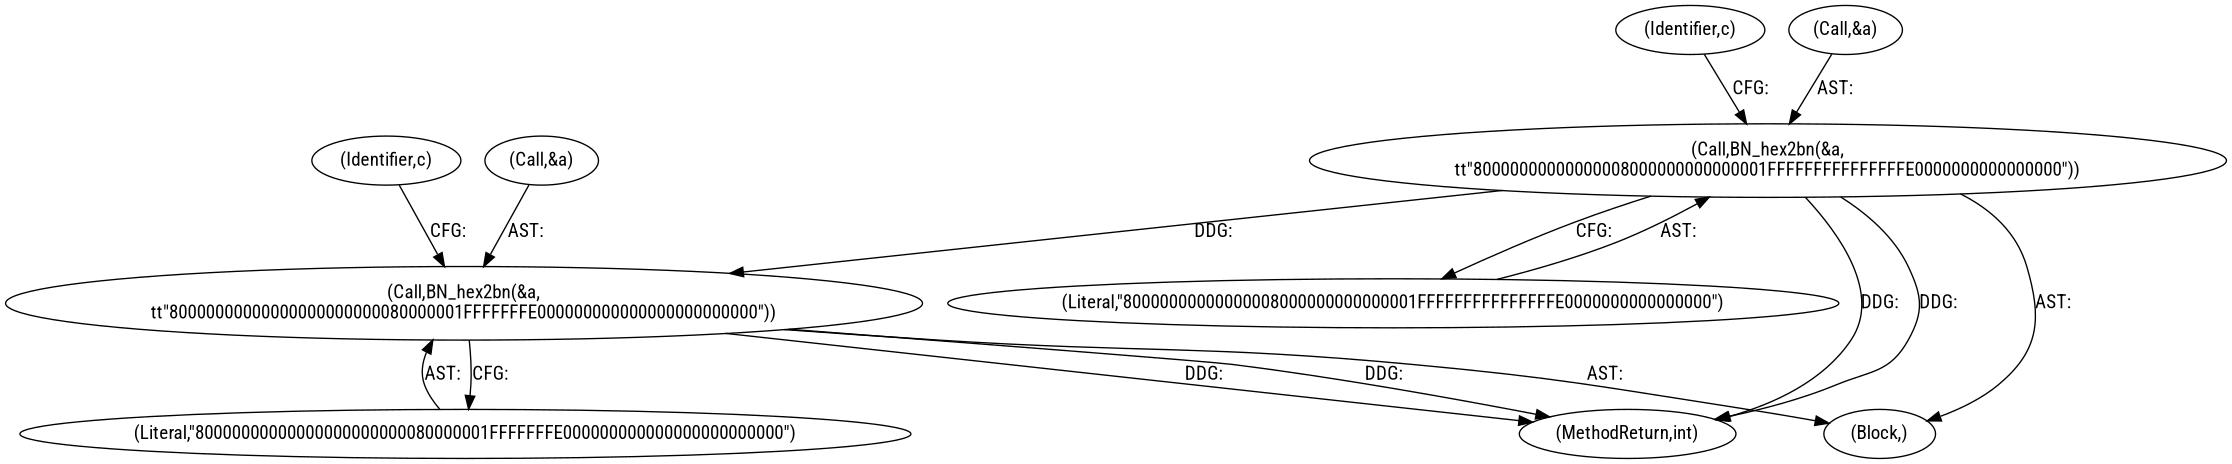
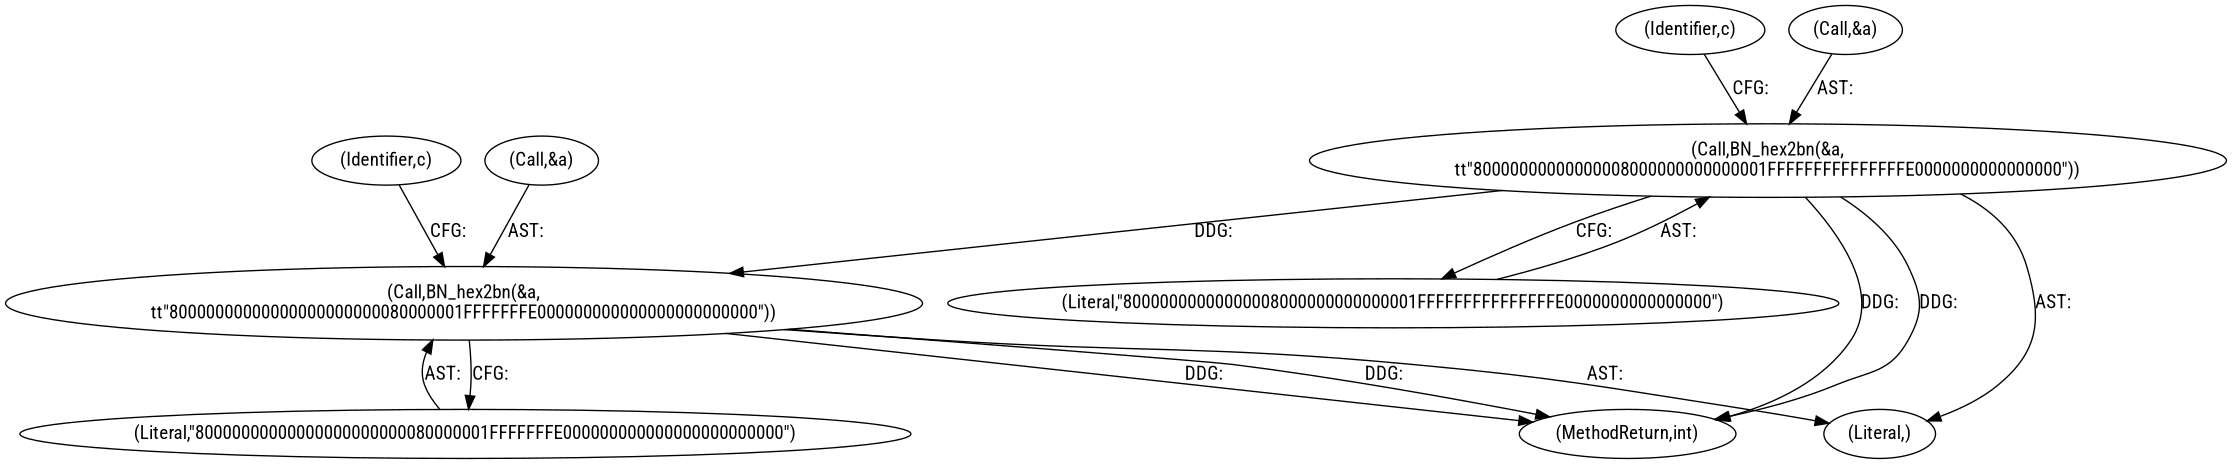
node "(Block,)": label "(Block,)" -> "(Literal,)"
